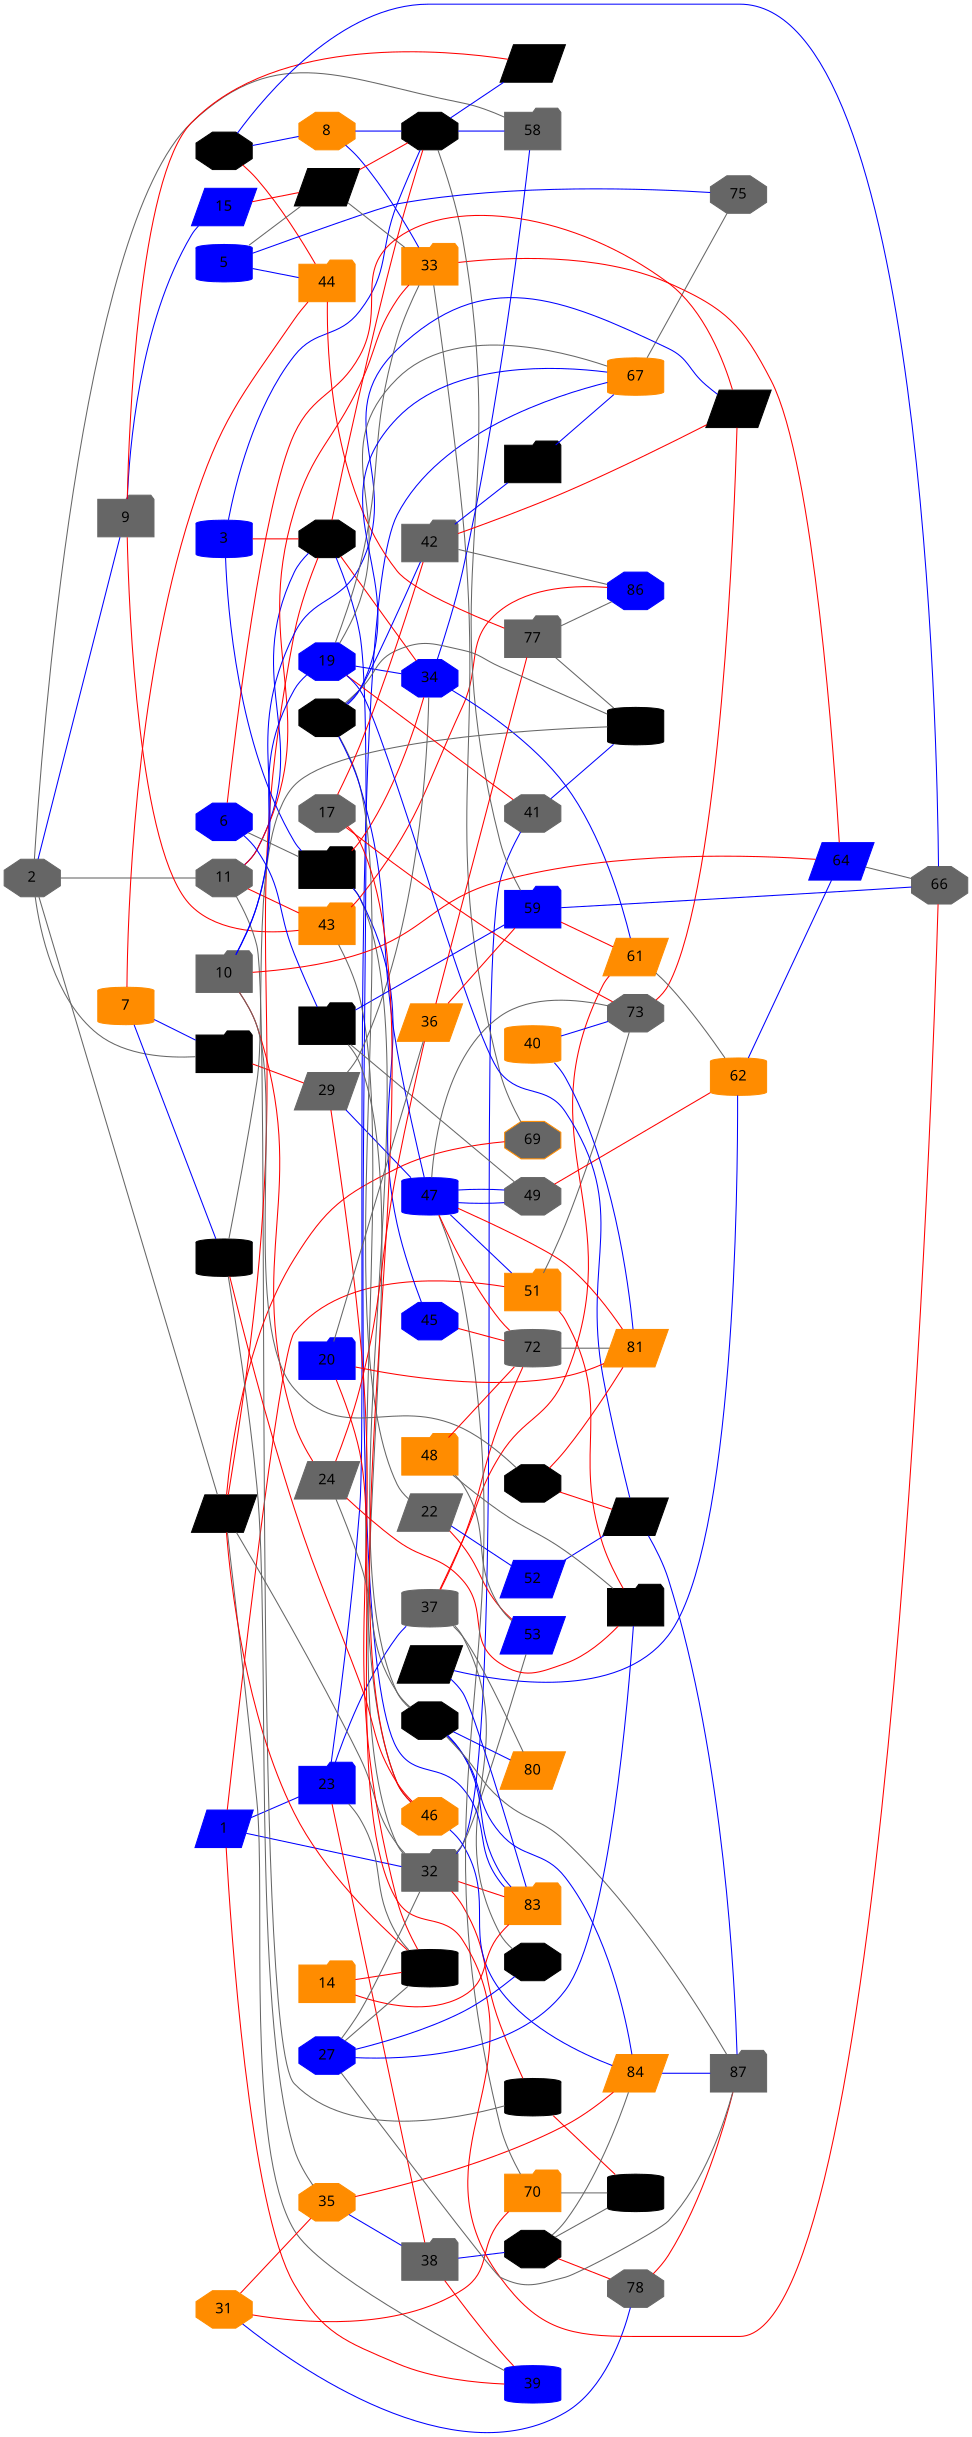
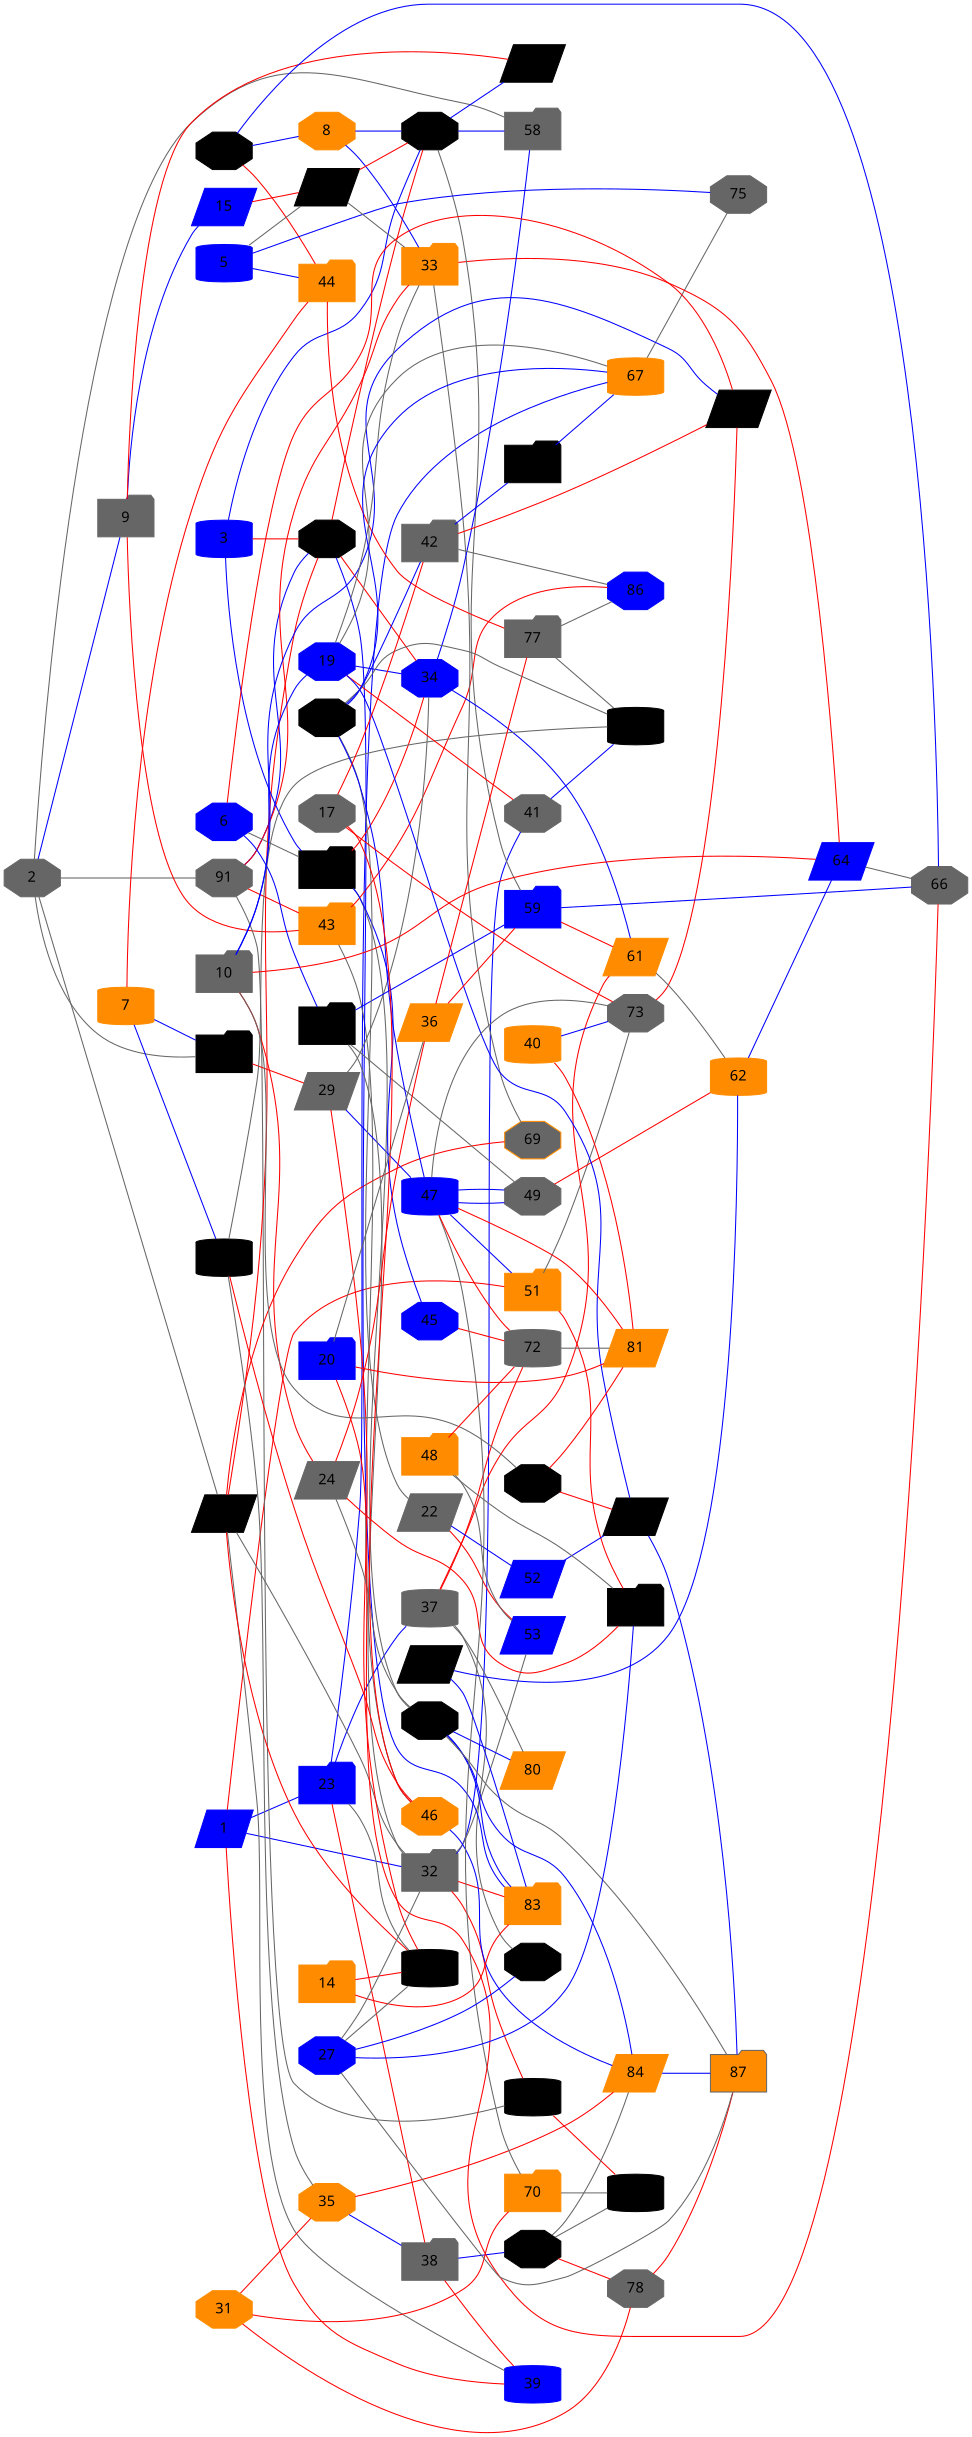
node "11": label "11" -> "91"
edge "40" -- "81": color blue -> red
node "87": fillcolor gray40 -> darkorange
edge "78" -- "31": color blue -> red
